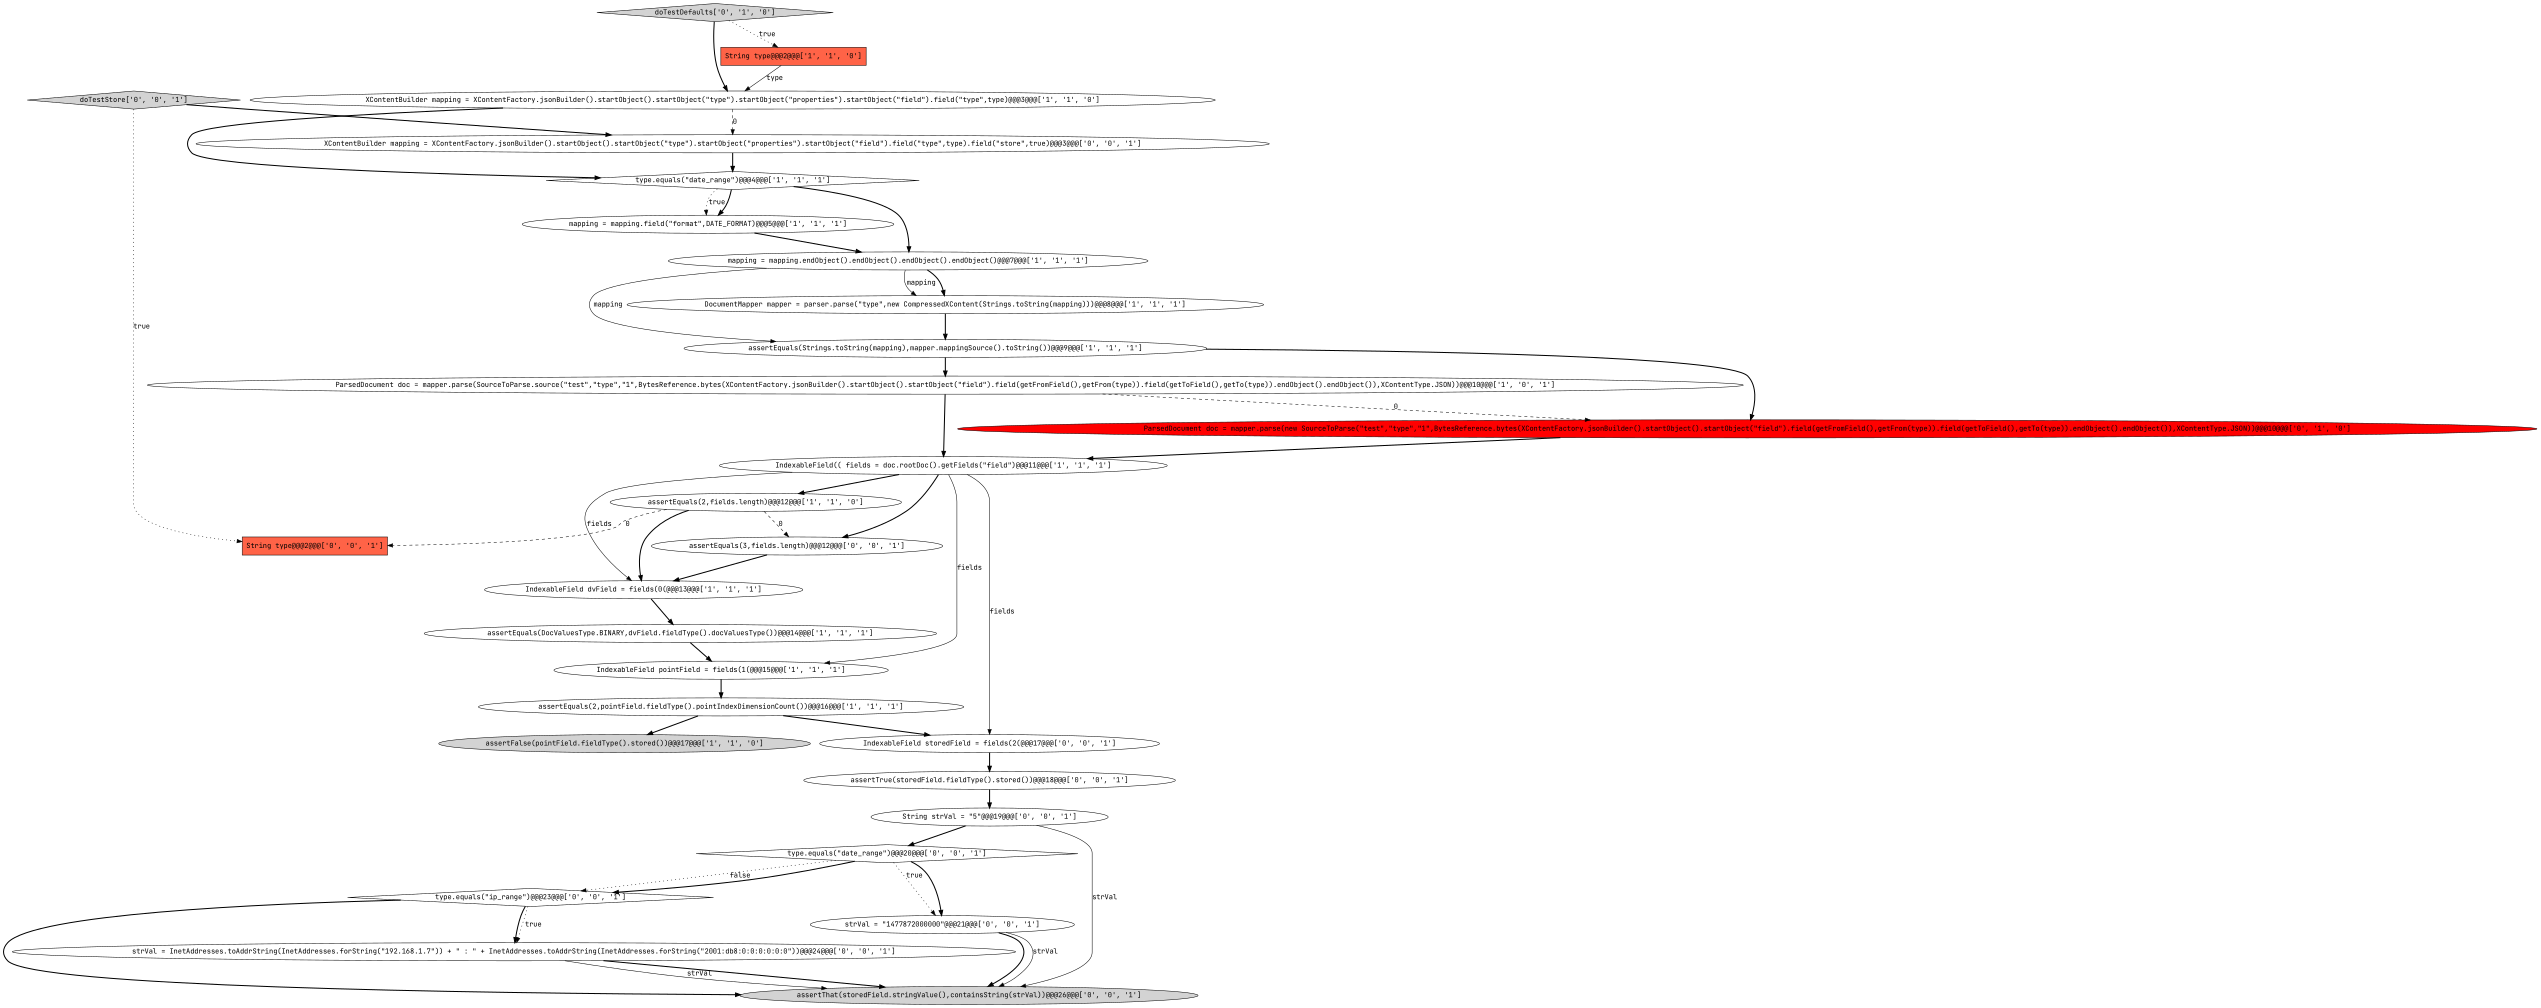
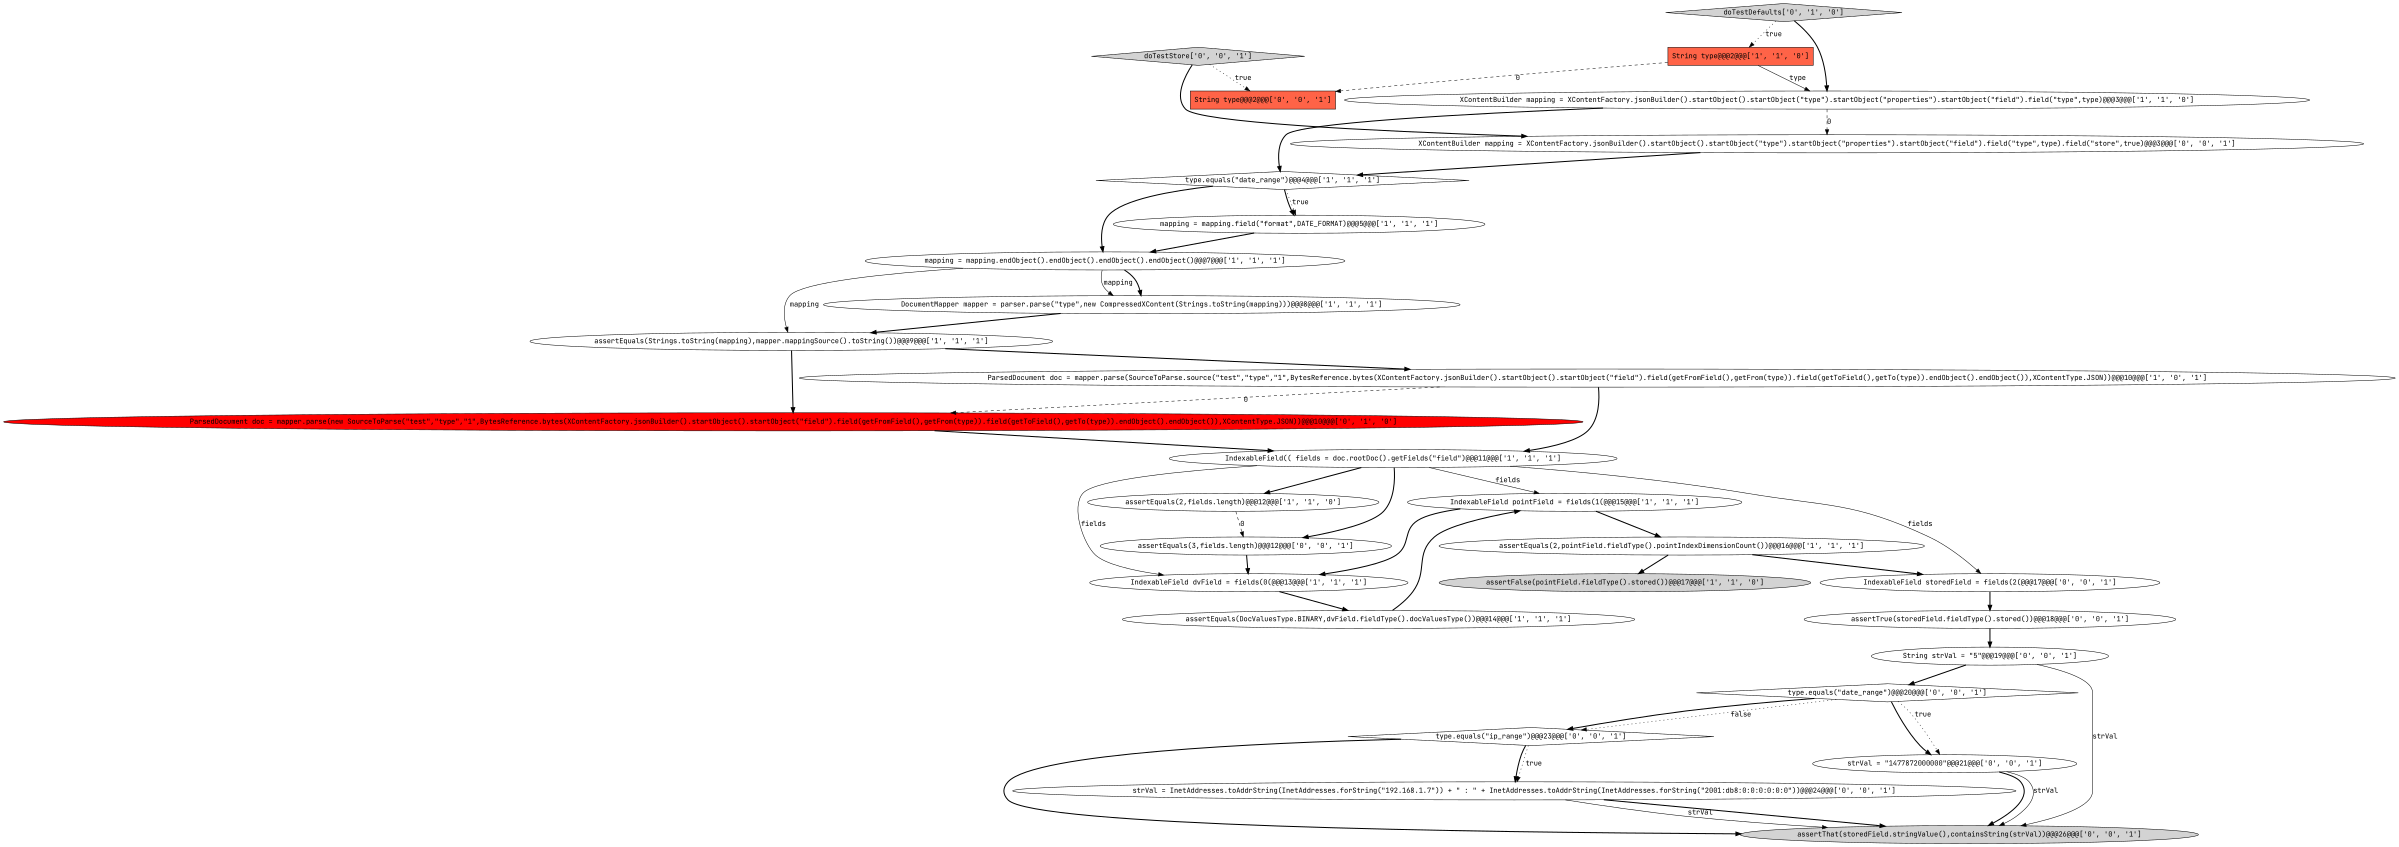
edge "assertEquals(2,fields.length)@@@12@@@['1', '1', '0']" -> "IndexableField dvField = fields(0(@@@13@@@['1', '1', '1']": now "IndexableField pointField = fields(1(@@@15@@@['1', '1', '1']" -> "IndexableField dvField = fields(0(@@@13@@@['1', '1', '1']"
edge "assertEquals(2,fields.length)@@@12@@@['1', '1', '0']" -> "String type@@@2@@@['0', '0', '1']": now "String type@@@2@@@['1', '1', '0']" -> "String type@@@2@@@['0', '0', '1']"
